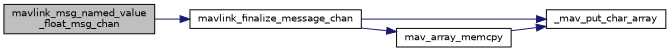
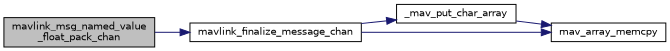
node "mavlink_msg_named_value _float_msg_chan": label "mavlink_msg_named_value _float_msg_chan" -> "mavlink_msg_named_value _float_pack_chan"
edge "mav_array_memcpy" -> "_mav_put_char_array": reversed
